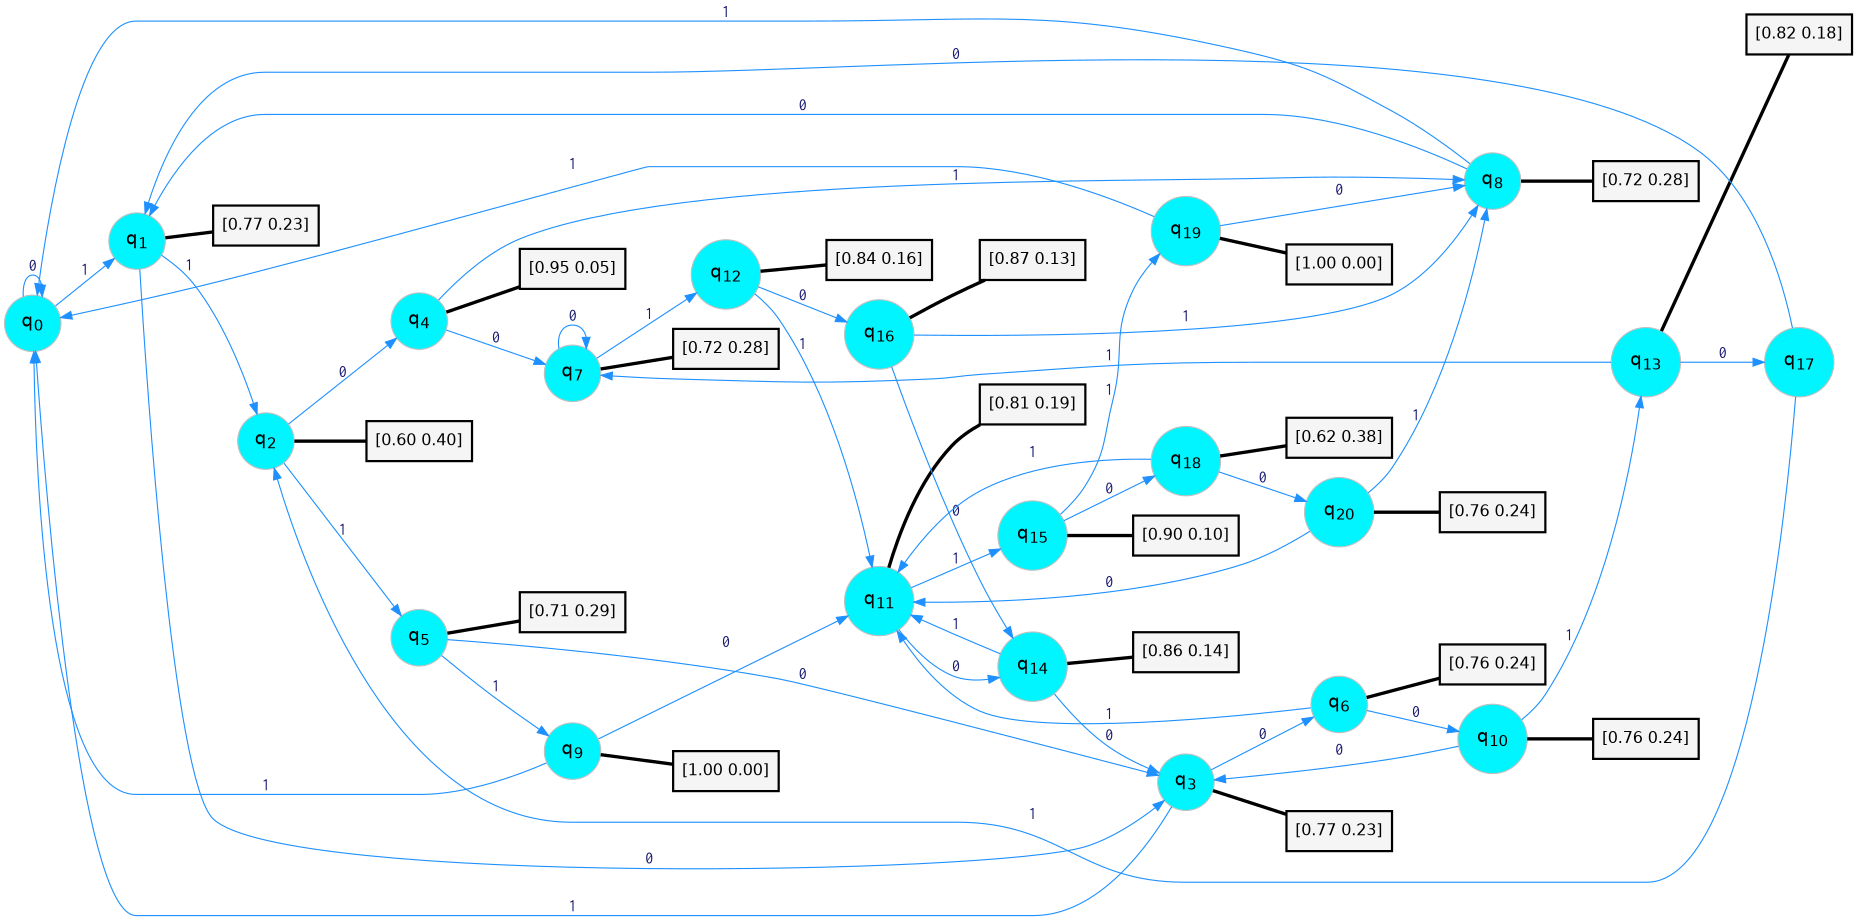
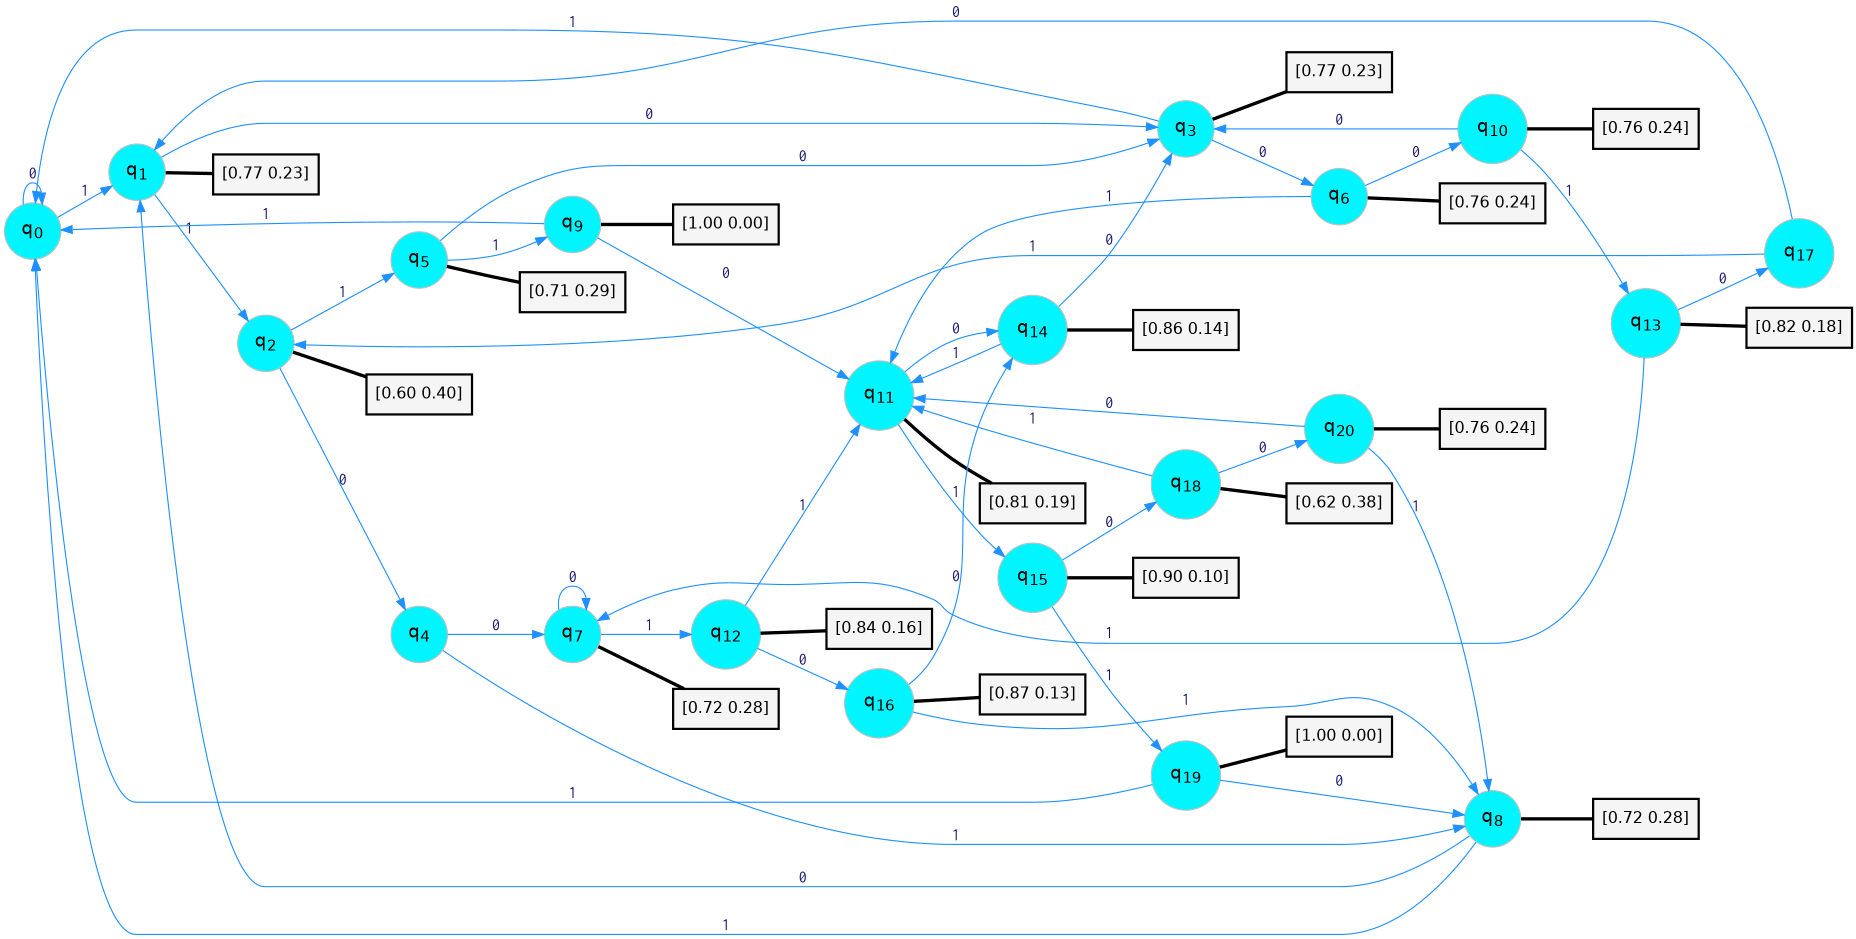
node "[0.95 0.05]": removed
